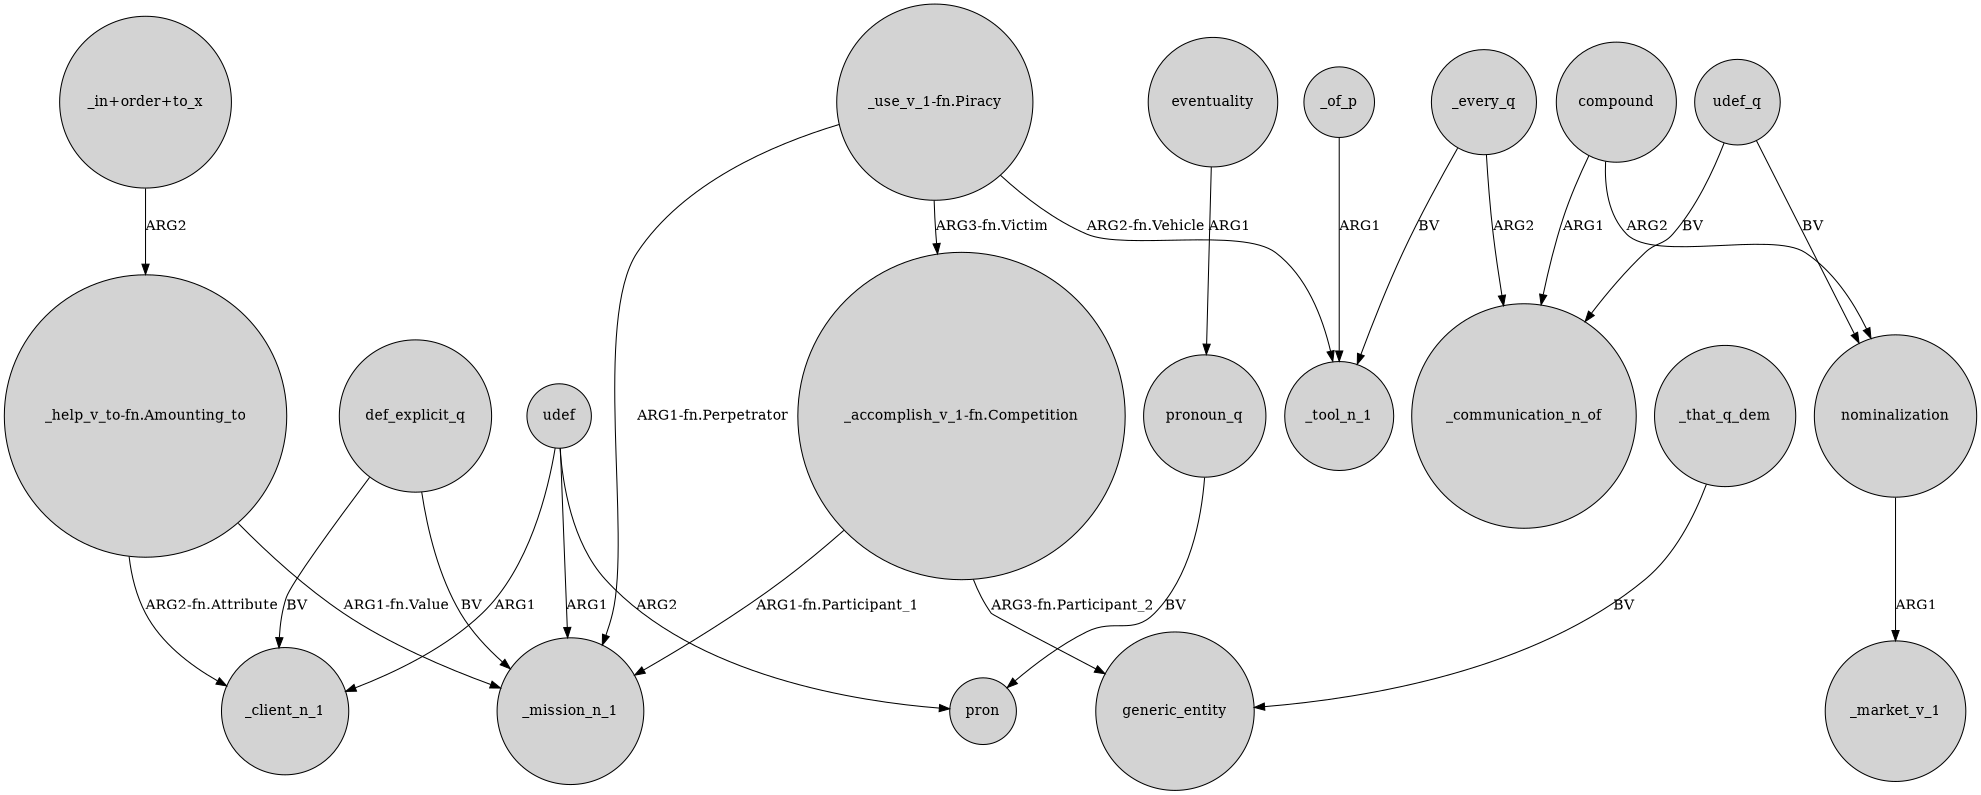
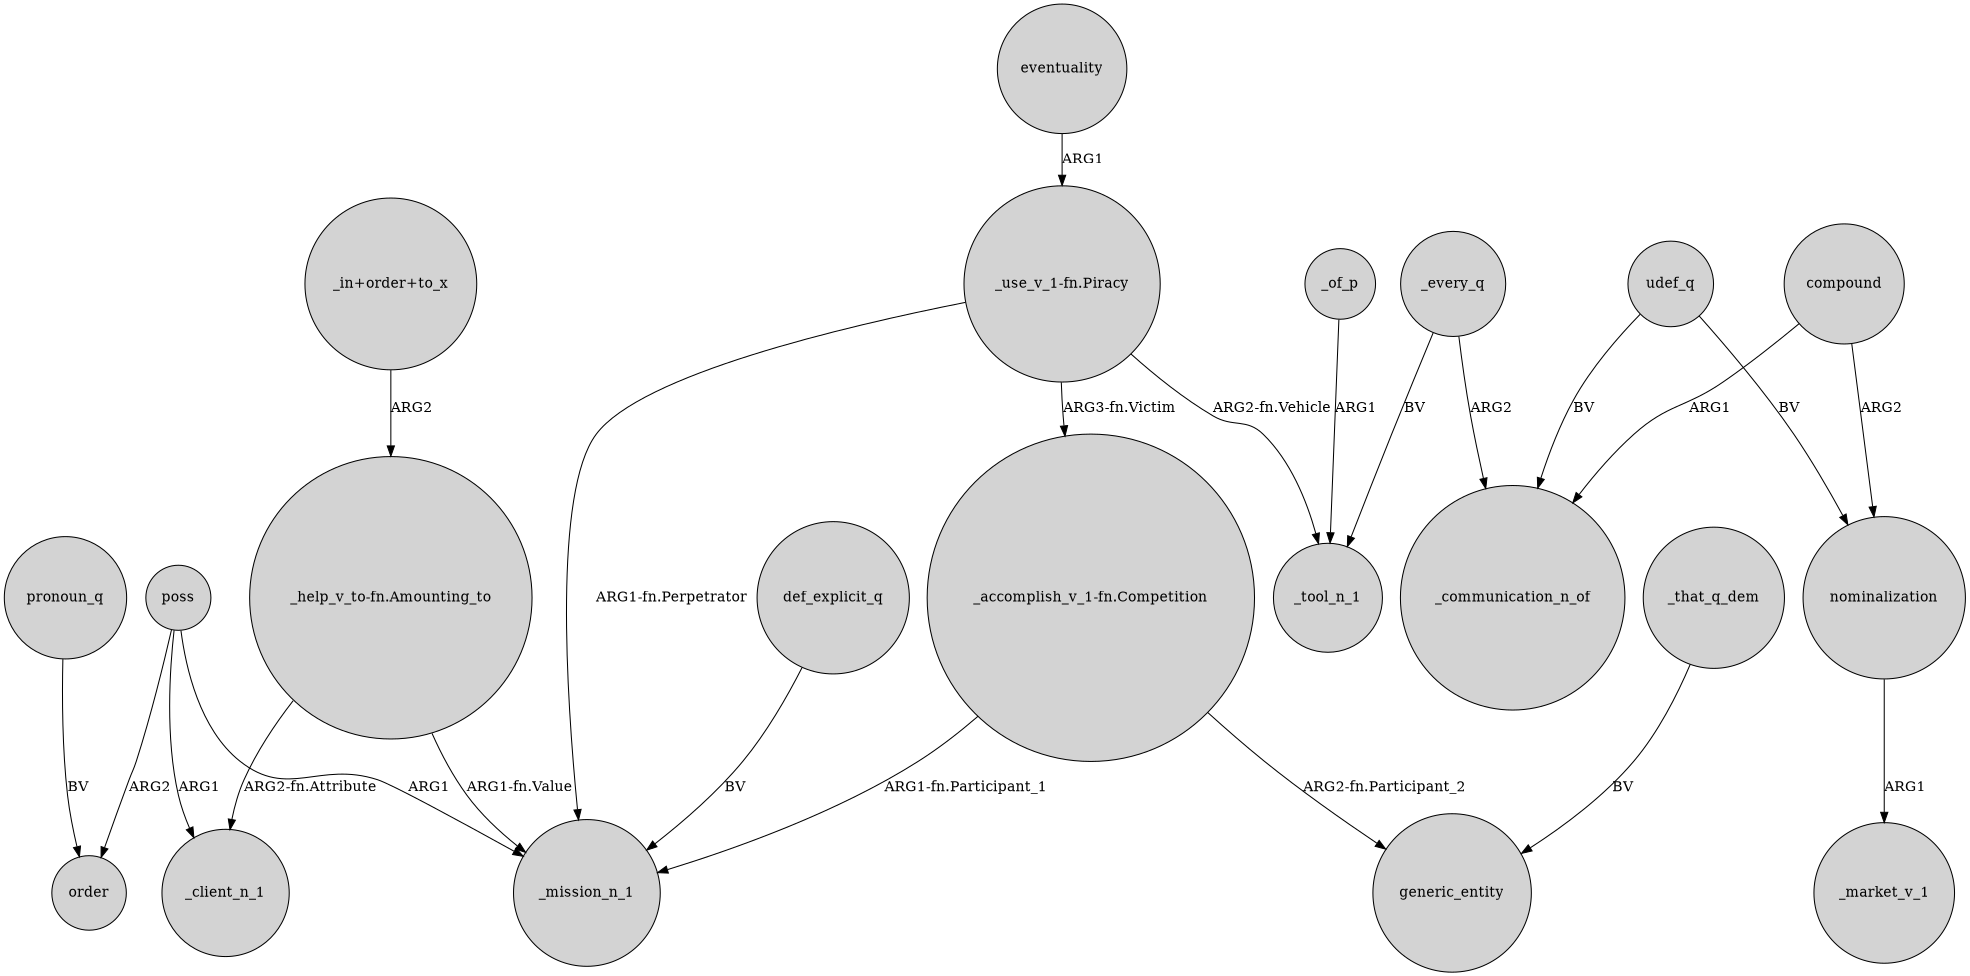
edge "eventuality" -> "pronoun_q": now "eventuality" -> "_use_v_1-fn.Piracy"
node "udef": label "udef" -> "poss"
edge "def_explicit_q" -> "_client_n_1": removed, label "BV"
edge "_accomplish_v_1-fn.Competition" -> "generic_entity": label "ARG3-fn.Participant_2" -> "ARG2-fn.Participant_2"
node "pron": label "pron" -> "order"
